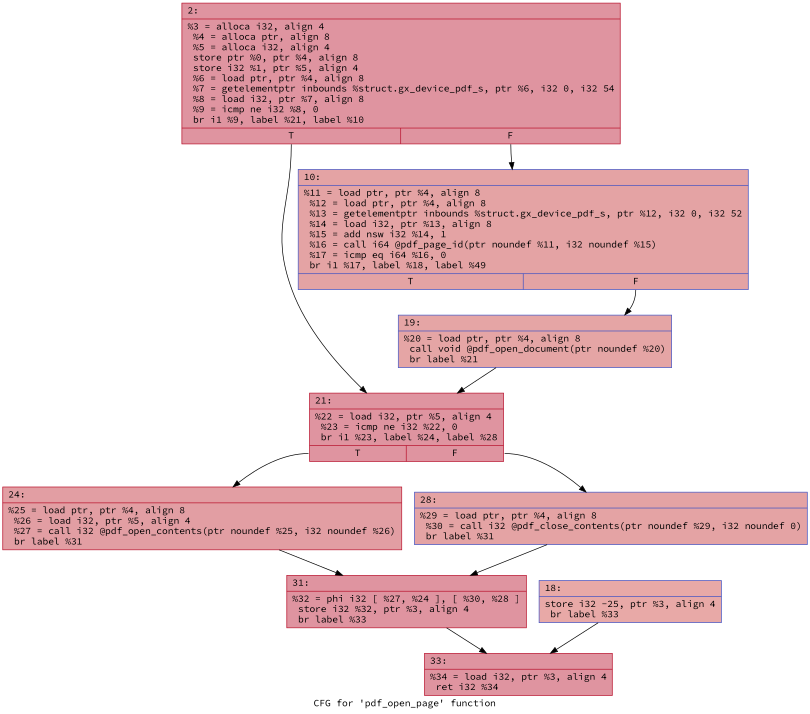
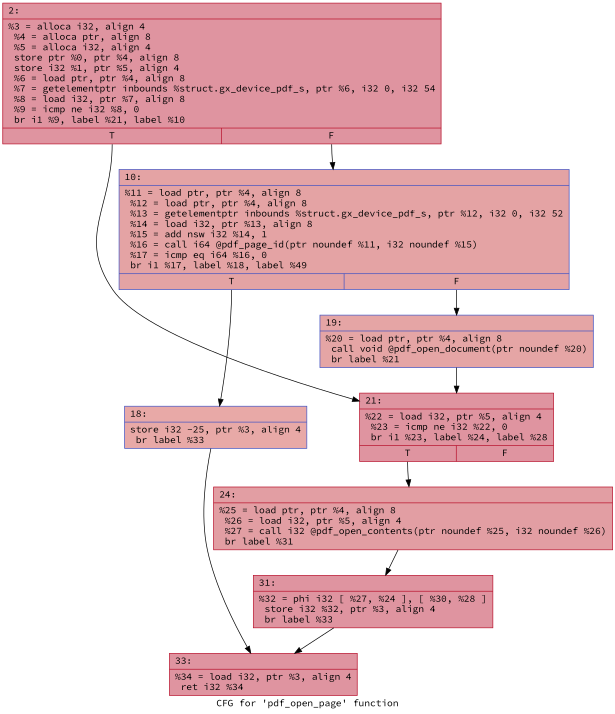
edge "10:" -> "18:": added
node "28:": removed
